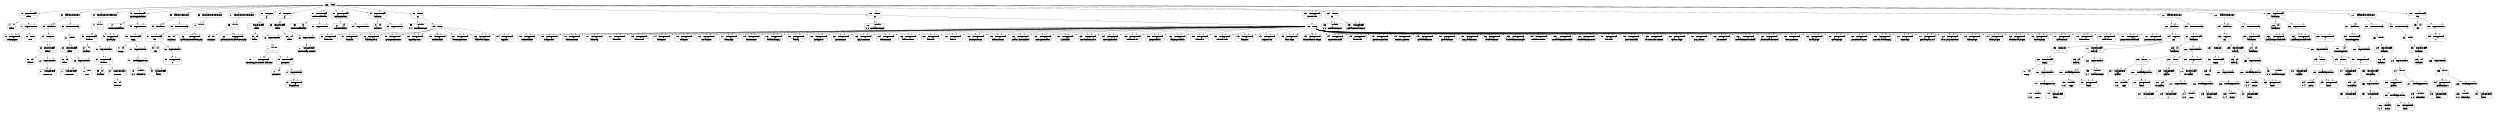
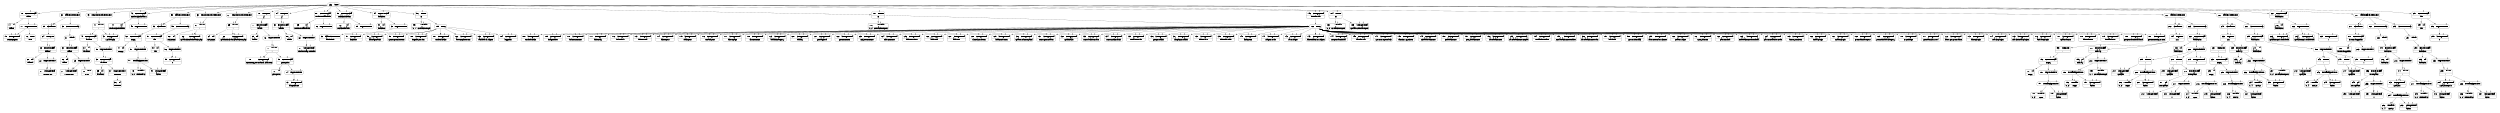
node "92": text "StringLiteral" -> "IfThenStatement"
